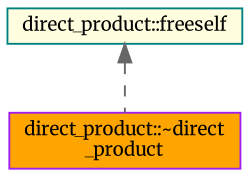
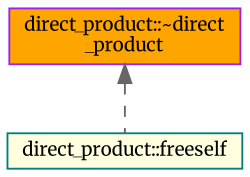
edge "direct_product::~direct _product" -> "direct_product::freeself": reversed
